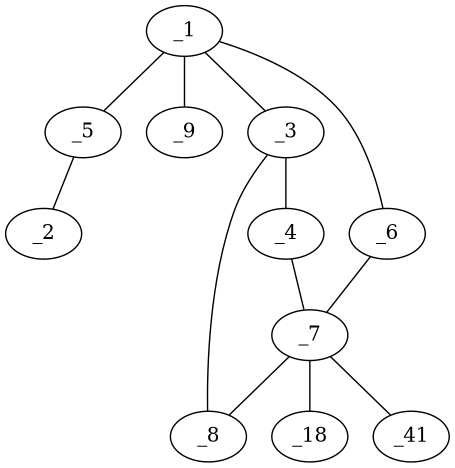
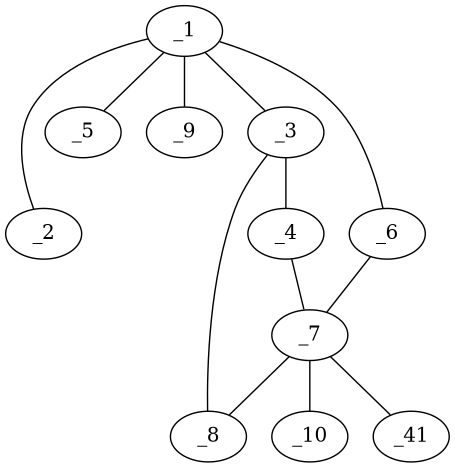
edge "_5" -- "_2": now "_1" -- "_2"
node "_18": label "_18" -> "_10"
